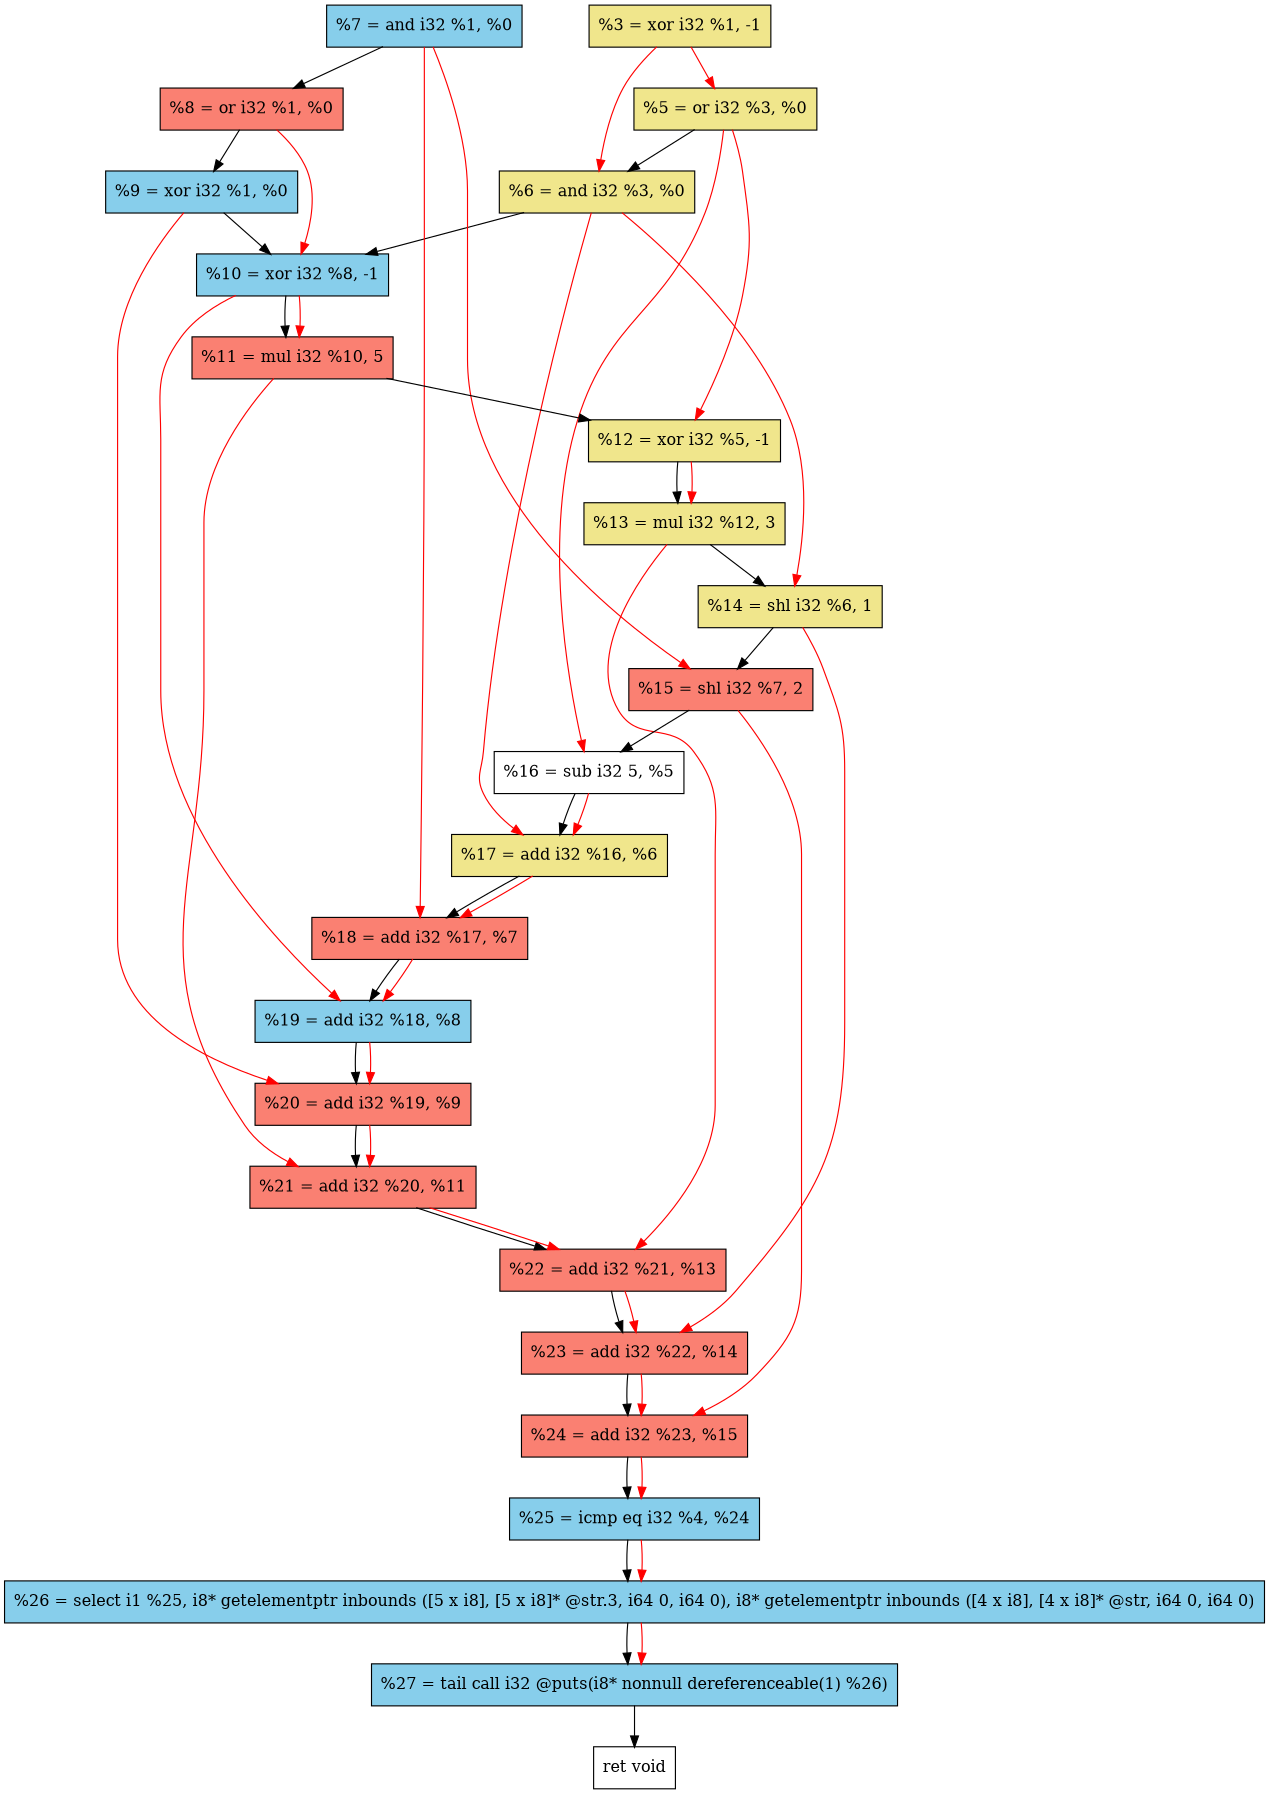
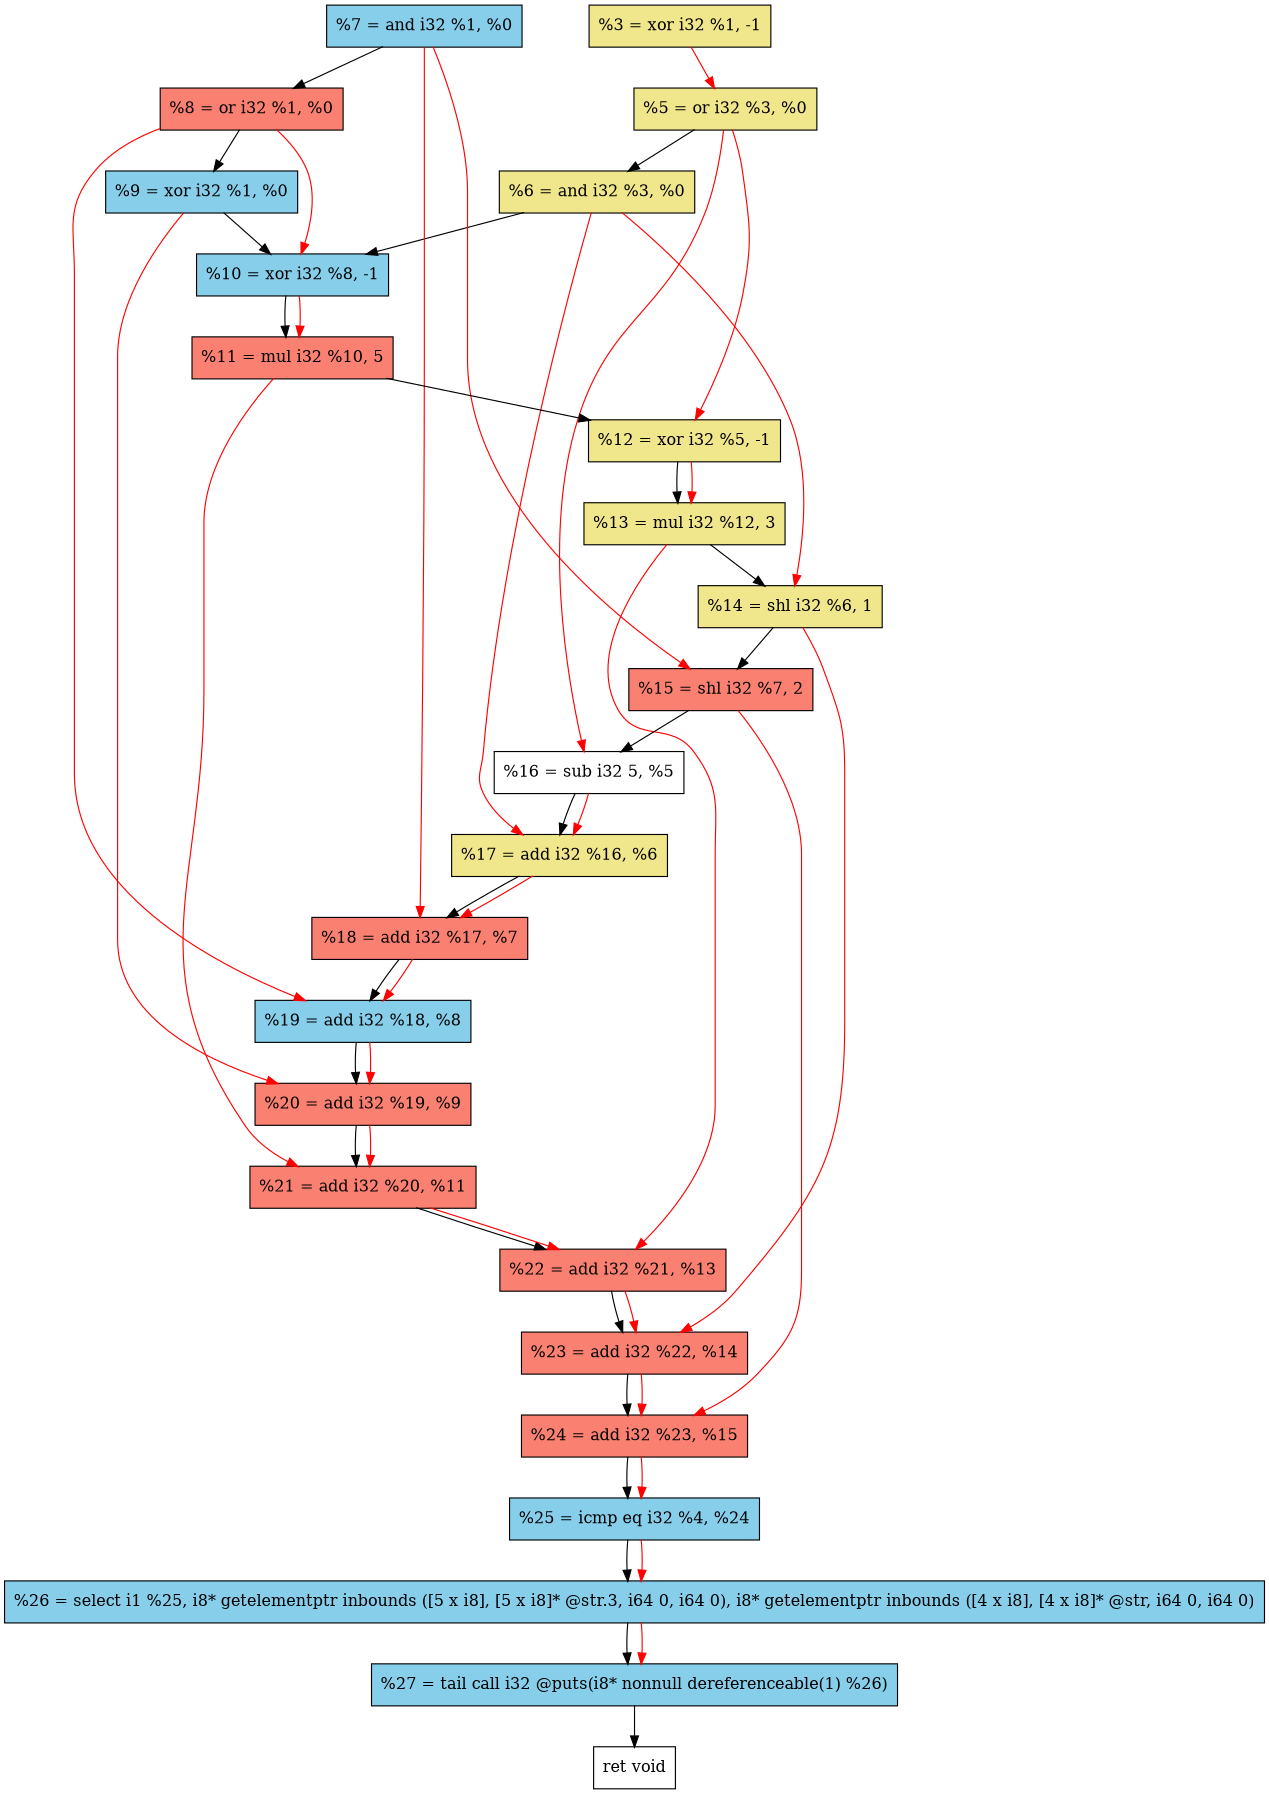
edge "%3 = xor i32 %1, -1" -> "%6 = and i32 %3, %0": removed
edge "%10 = xor i32 %8, -1" -> "%19 = add i32 %18, %8": now "%8 = or i32 %1, %0" -> "%19 = add i32 %18, %8"
